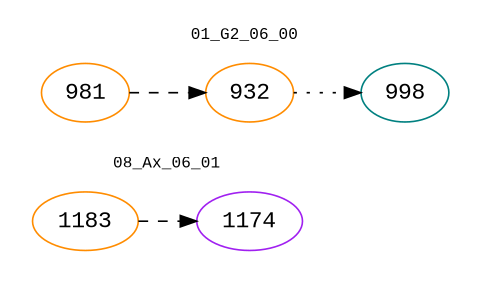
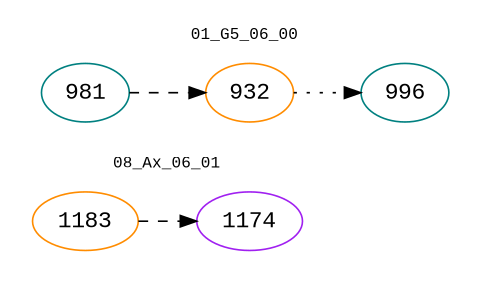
cluster "01_G2_06_00": label "01_G2_06_00" -> "01_G5_06_00"
node "981": color darkorange -> teal
node "998": label "998" -> "996"
